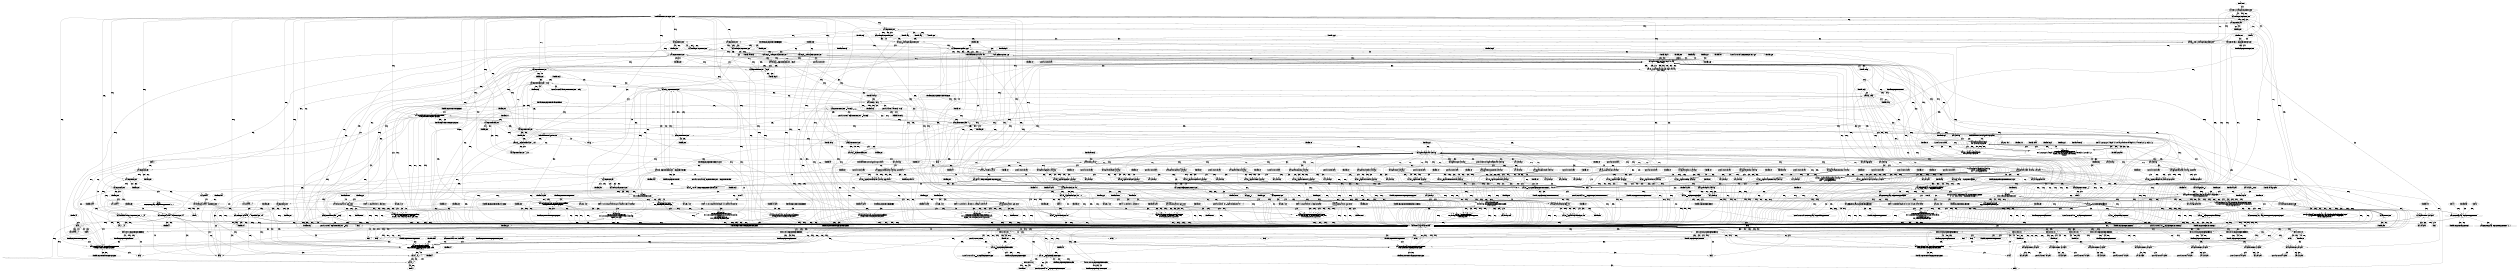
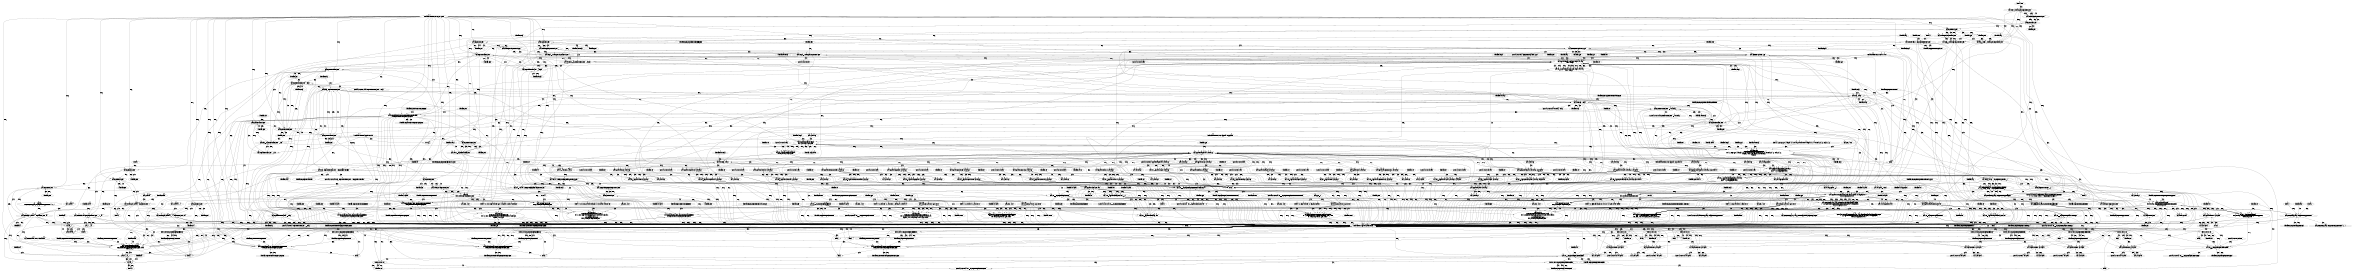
node "(ControlStructure,if (ret == BGP_ATTR_PARSE_EOR))": added
node "(Call,ret = bgp_attr_check(peer, attr))": label "(Call,ret = bgp_attr_check(peer, attr))" -> "(Call,ret = bgp_attr_check(flag, attr))"
